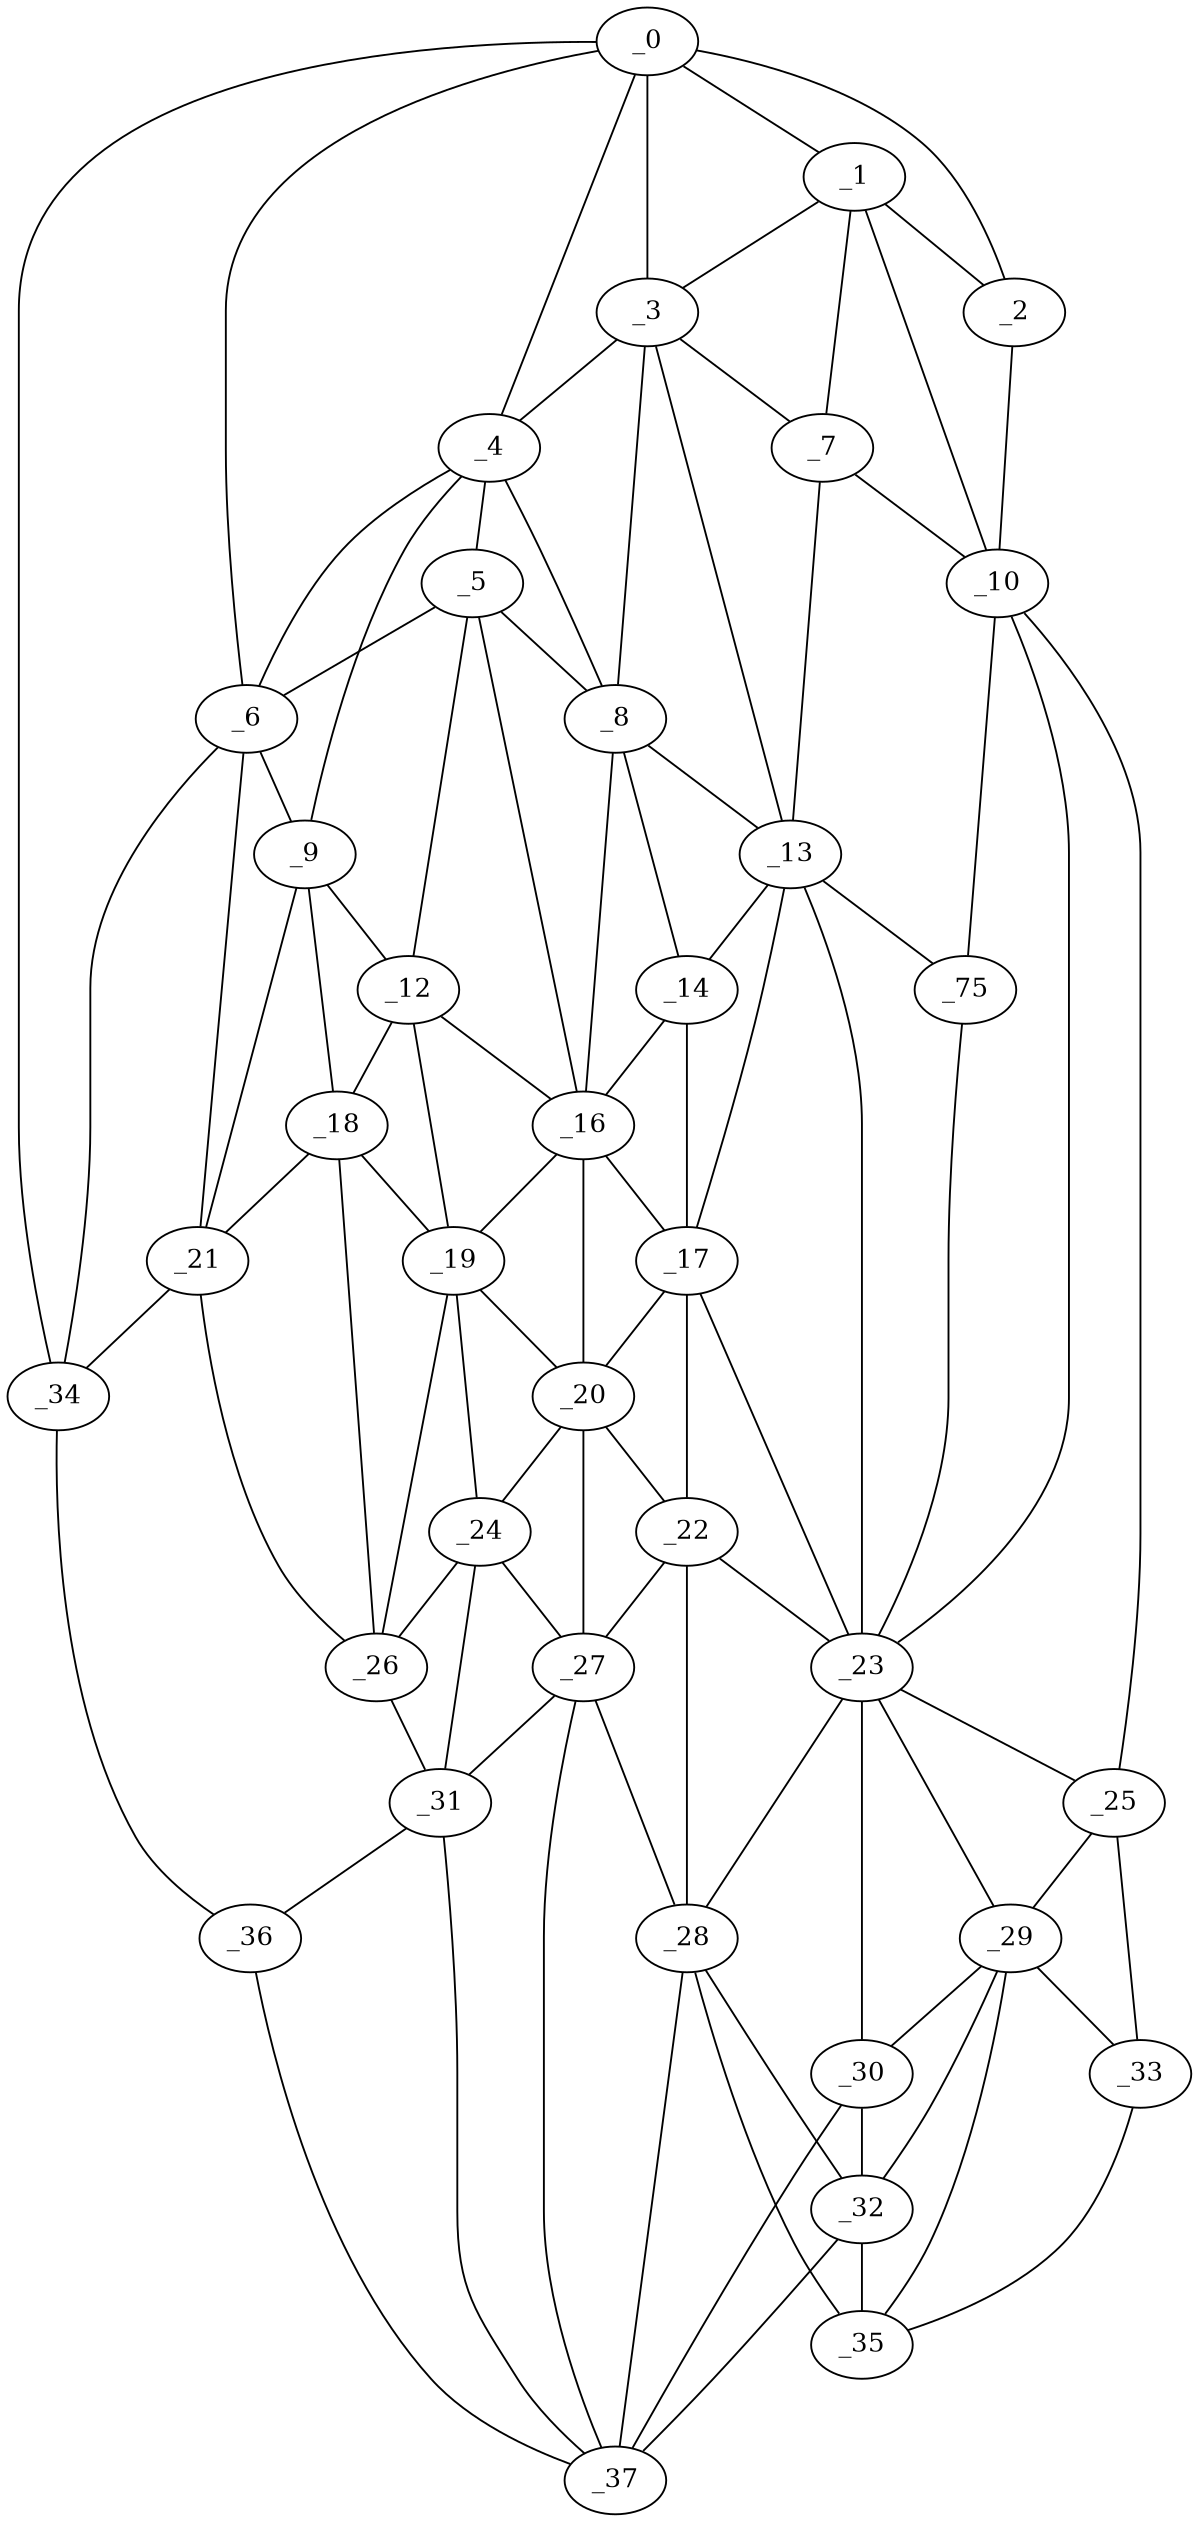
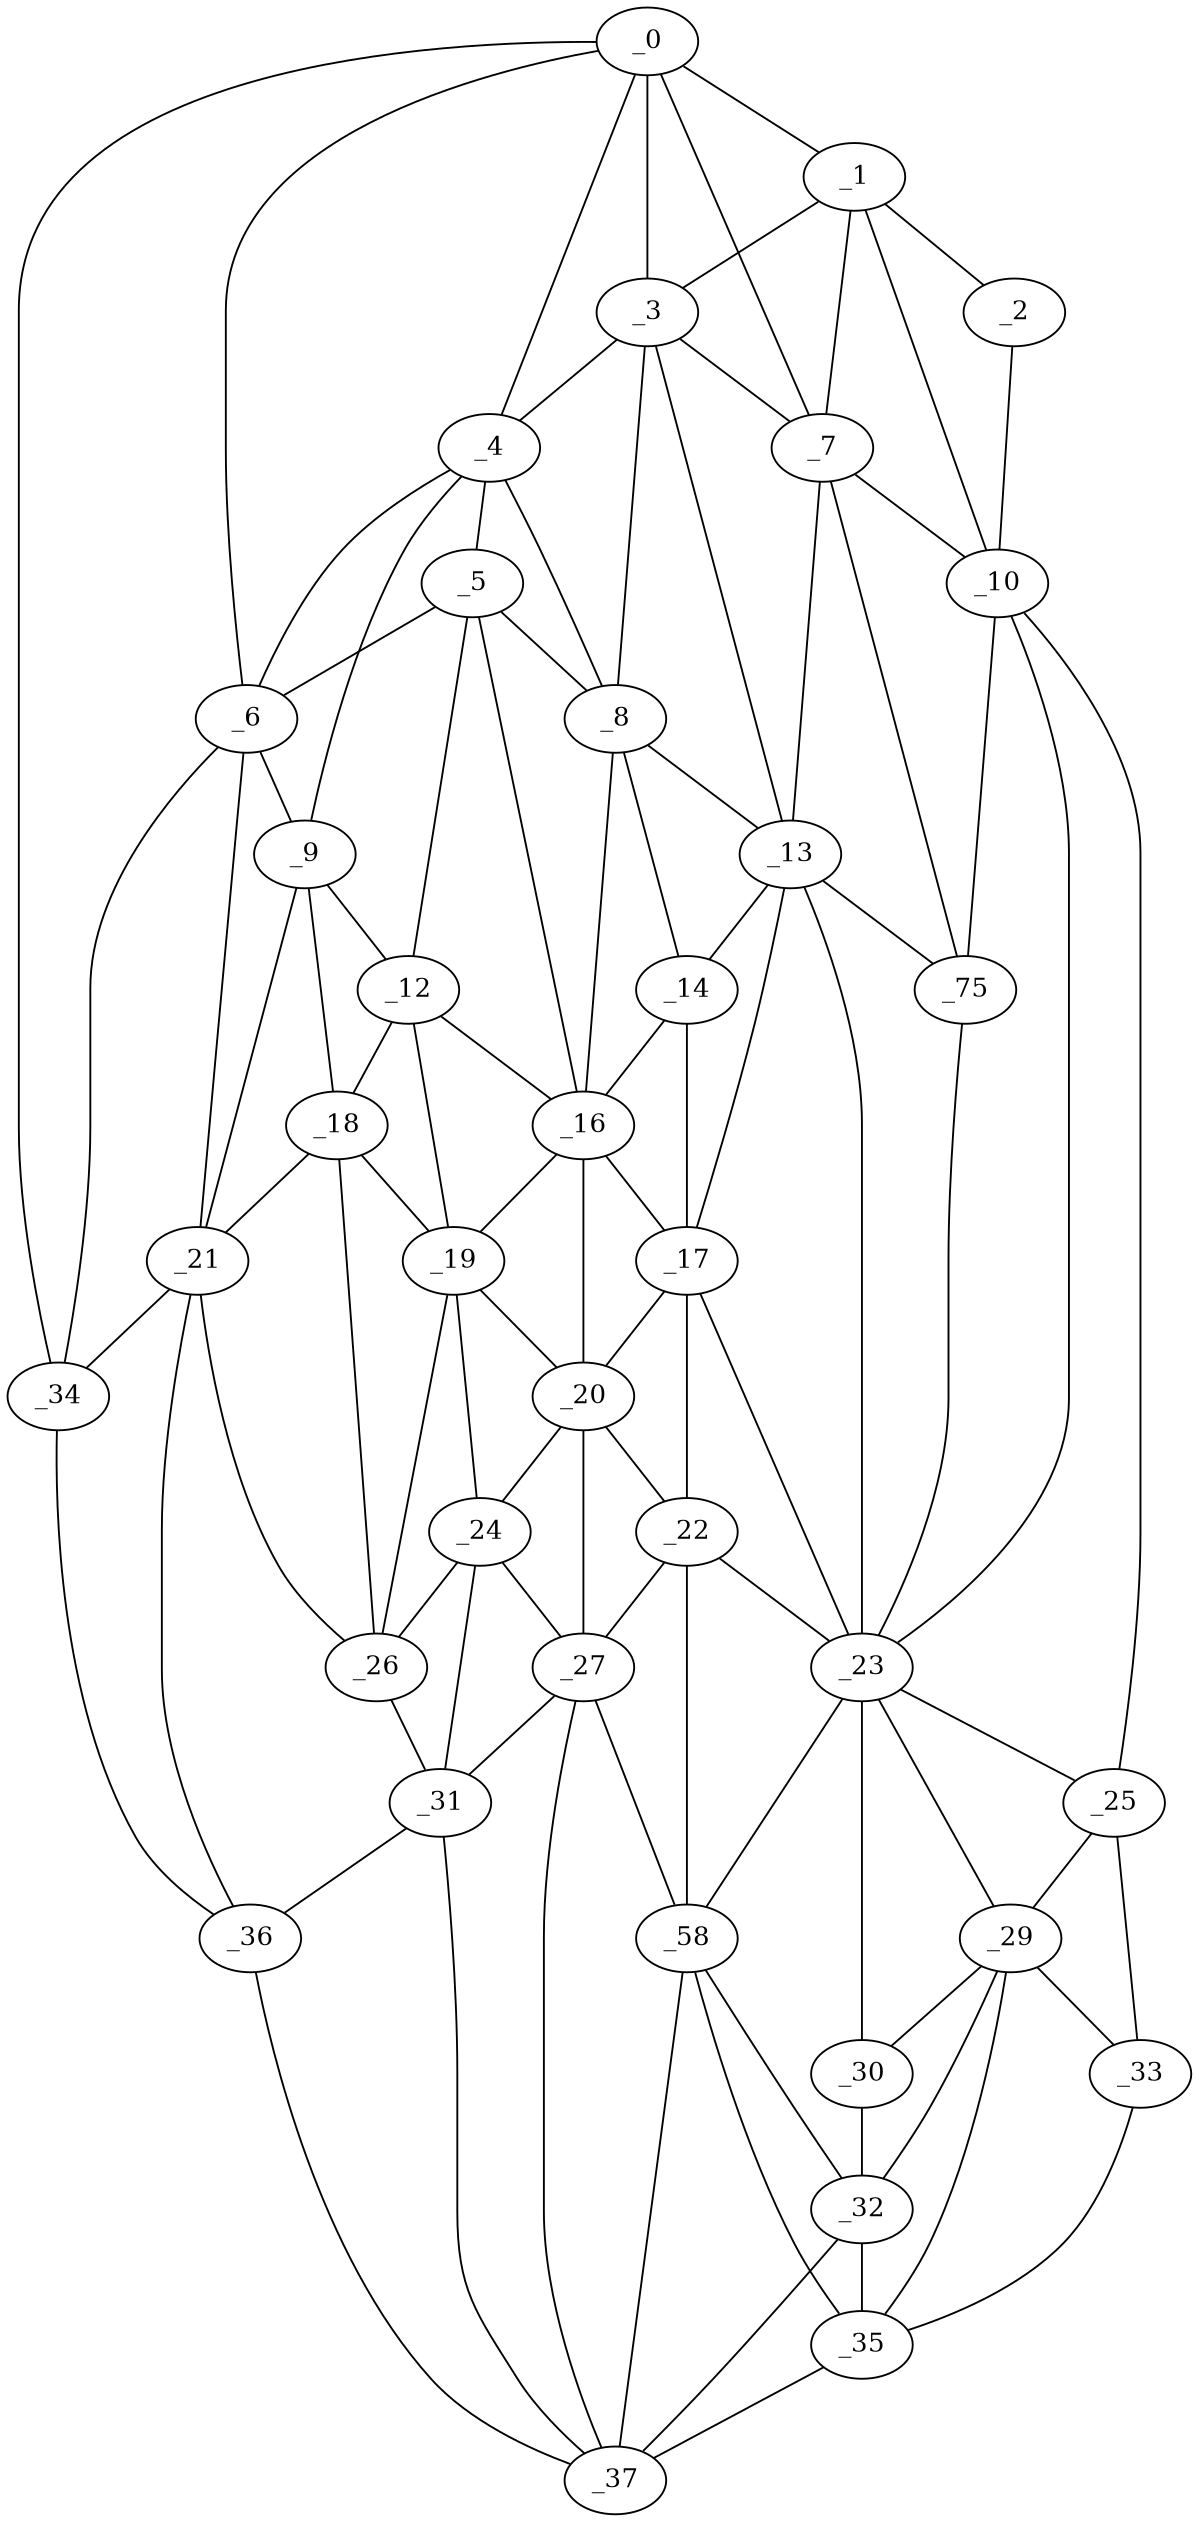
edge "_0" -- "_2": now "_0" -- "_7"
edge "_7" -- "_75": added
edge "_21" -- "_36": added
node "_28": label "_28" -> "_58"
edge "_30" -- "_37": now "_35" -- "_37"
